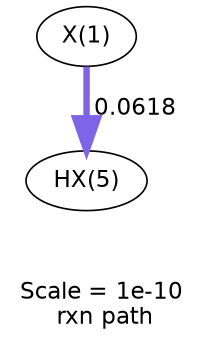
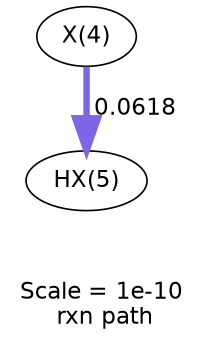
node "X(1)": label "X(1)" -> "X(4)"
